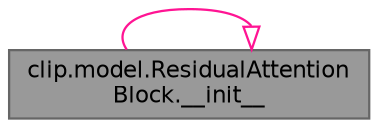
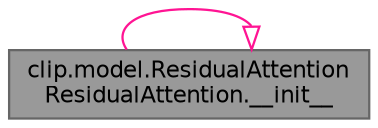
node "clip.model.ResidualAttention Block.__init__": label "clip.model.ResidualAttention Block.__init__" -> "clip.model.ResidualAttention ResidualAttention.__init__"
